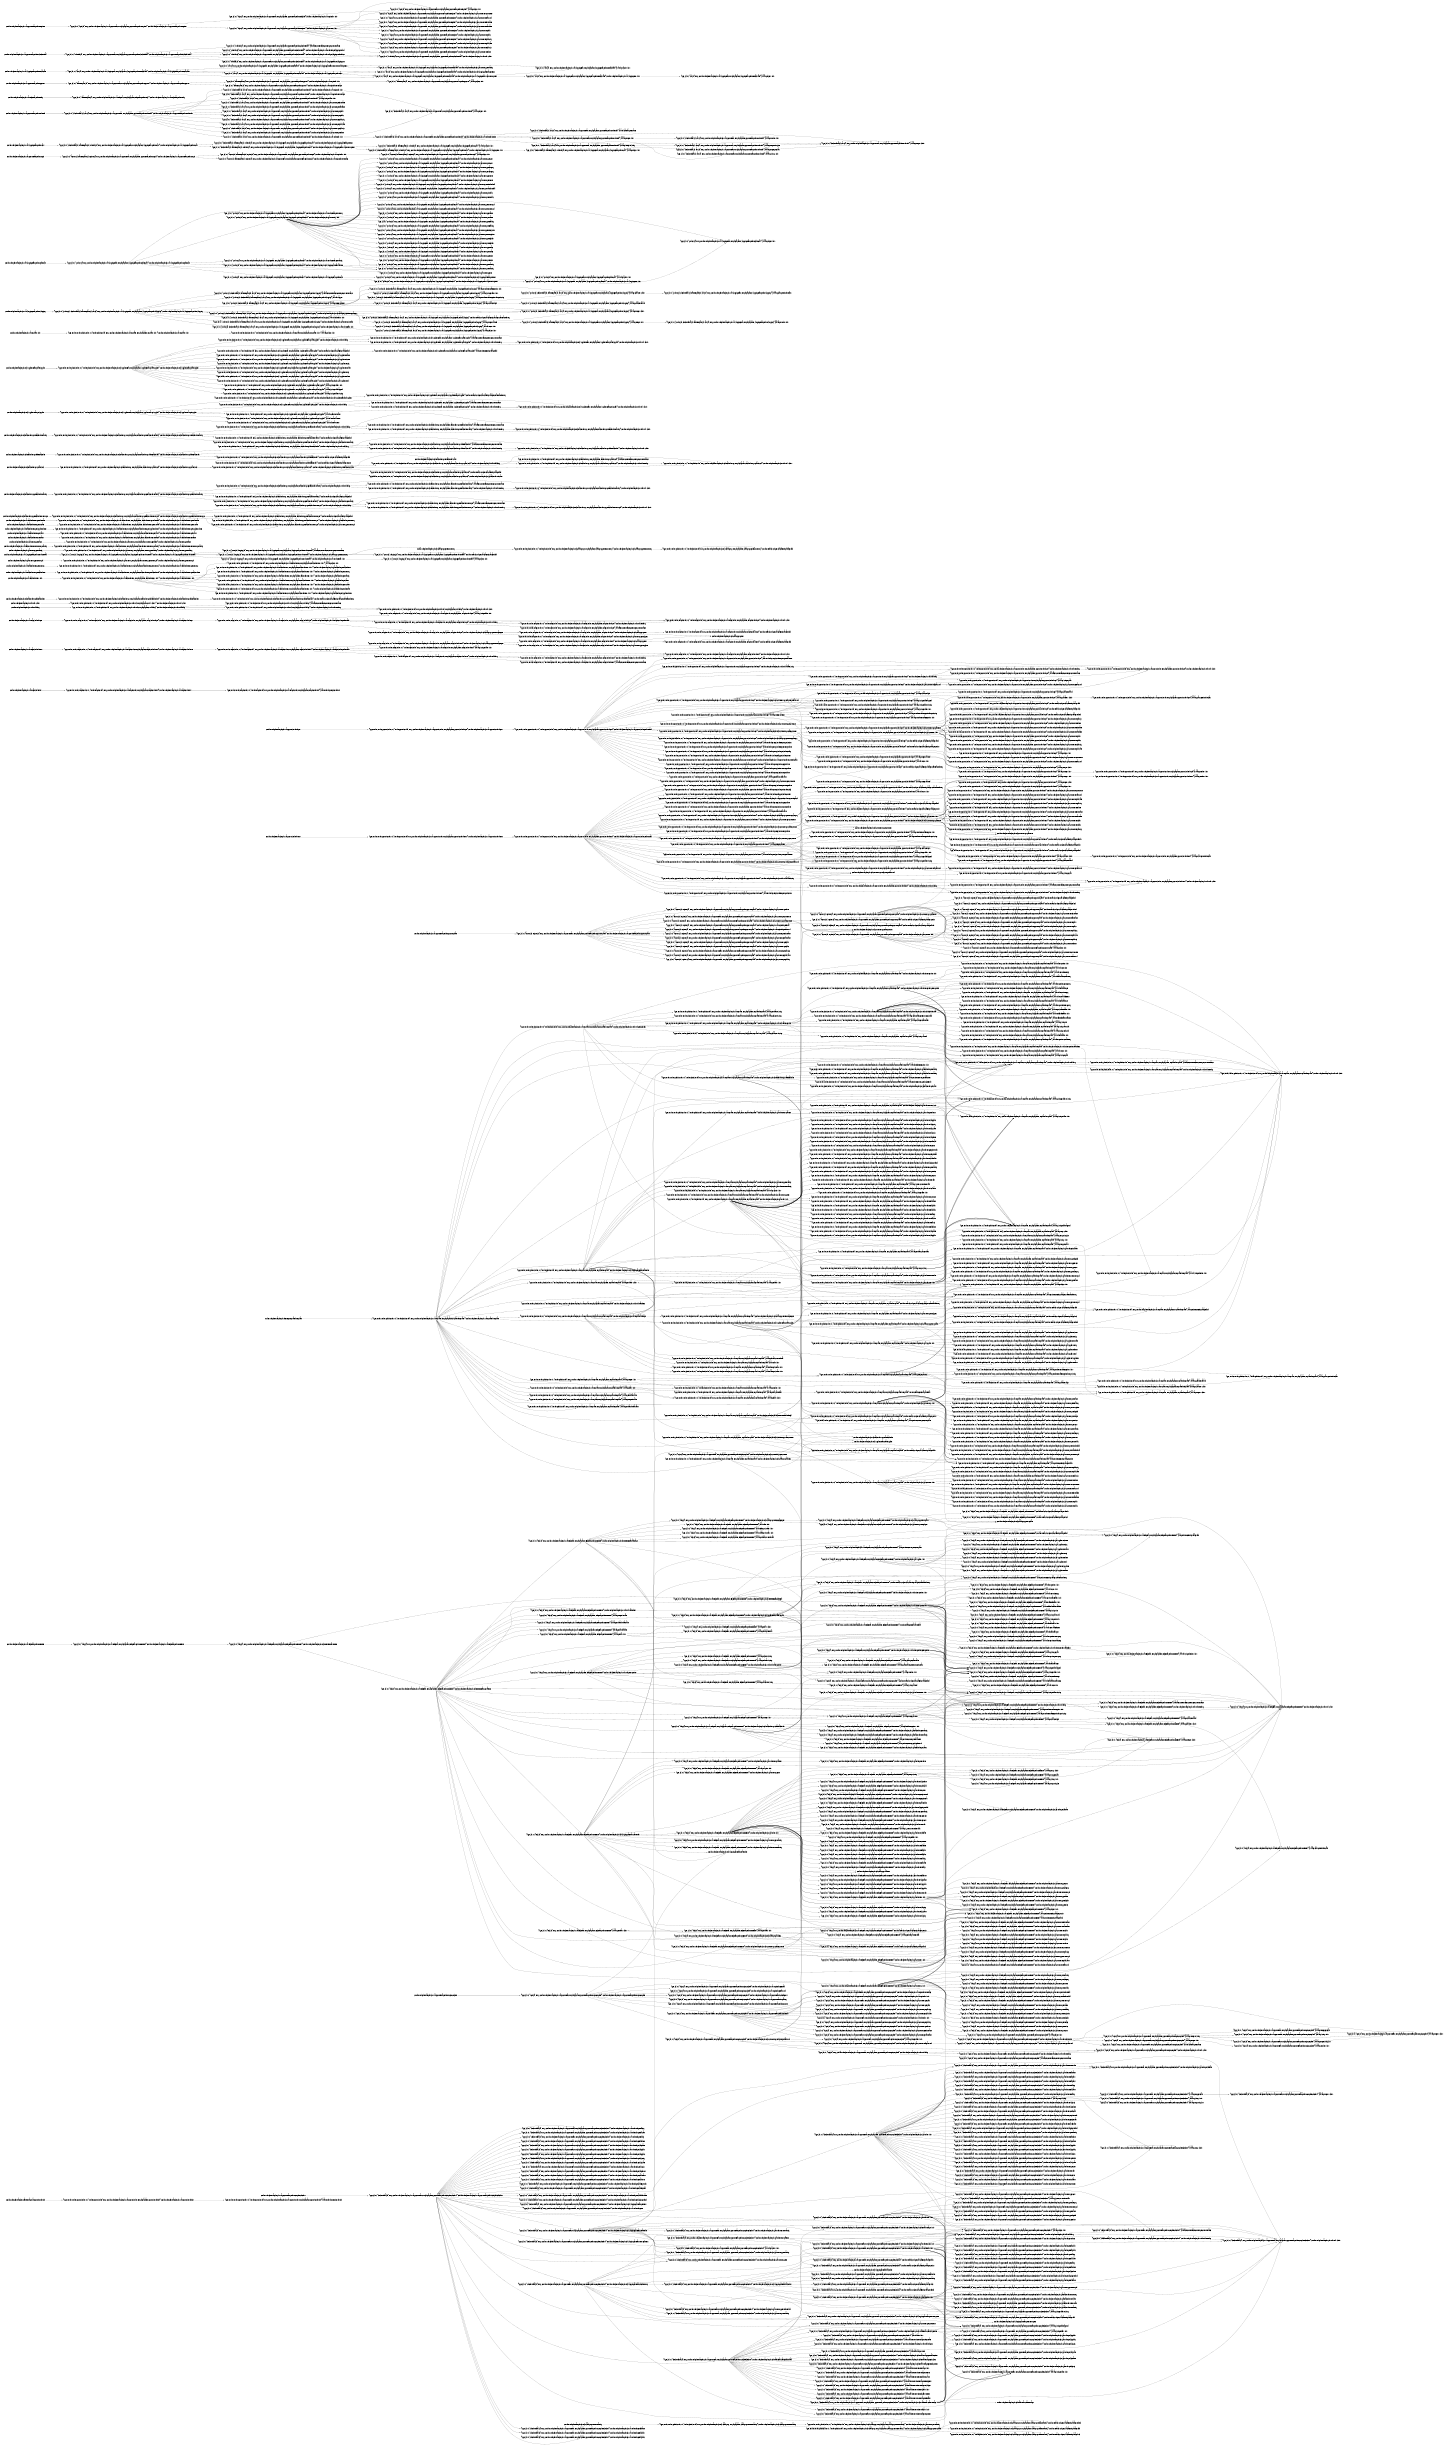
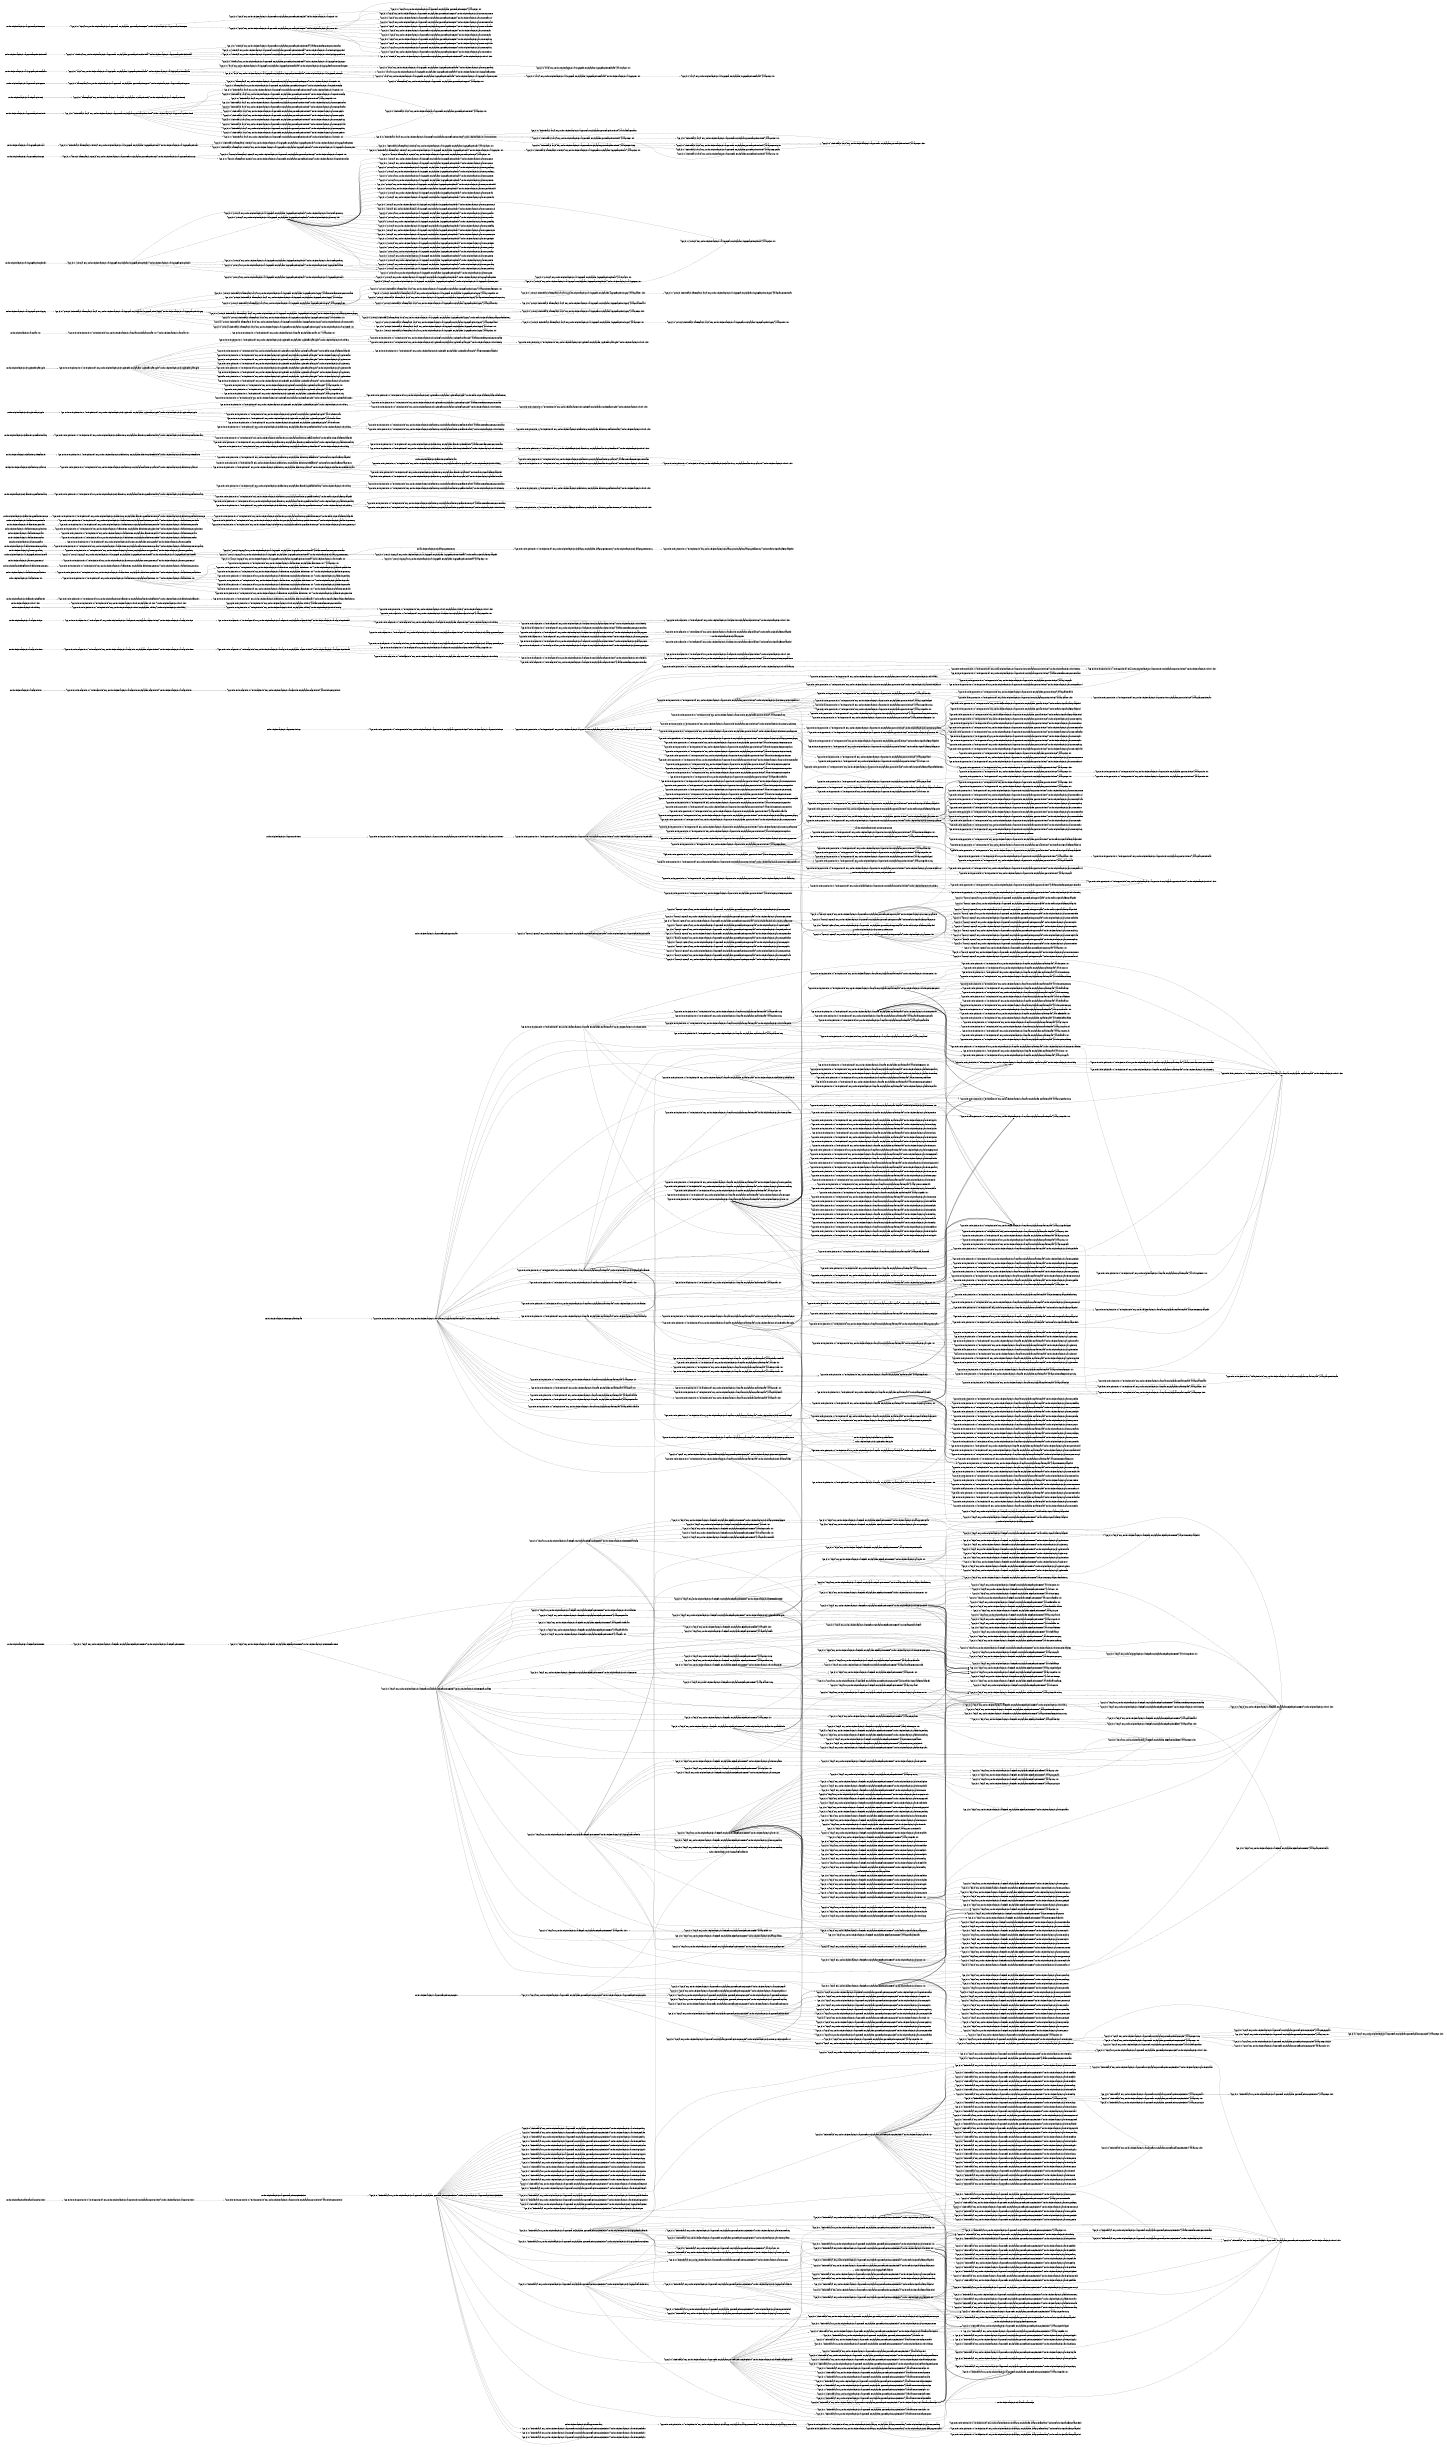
node "com.ibm.websphere.samples.pbw.ejb.BackOrderMgr.updateStock": label "com.ibm.websphere.samples.pbw.ejb.BackOrderMgr.updateStock" -> "setSubject.ibm.websphere.samples.pbw.ejb.BackOrderMgr.updateStock"
node "com.ibm.websphere.samples.pbw.jpa.Inventory.getName": label "com.ibm.websphere.samples.pbw.jpa.Inventory.getName" -> "setCity.ibm.websphere.samples.pbw.jpa.Inventory.getName"
node "com.ibm.websphere.samples.pbw.war.BackOrderItem.getInventory": label "com.ibm.websphere.samples.pbw.war.BackOrderItem.getInventory" -> "com.ibm.websphere.samples.deleteBackOrder.war.BackOrderItem.getInventory"
